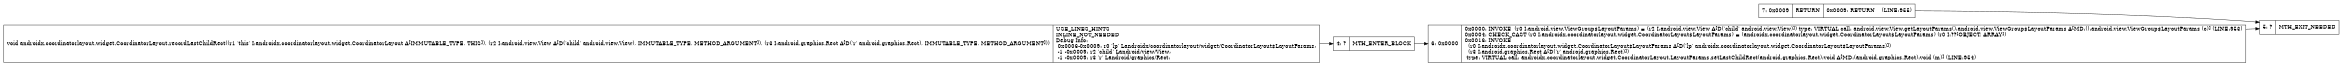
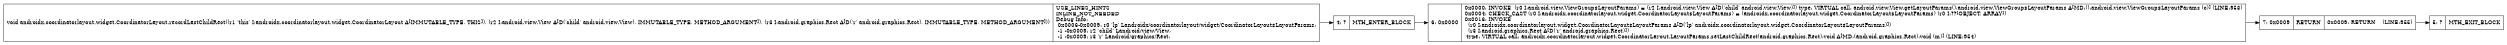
node "5: ?": text "MTH_EXIT_NEEDED" -> "MTH_EXIT_BLOCK"
edge "6: 0x0000" -> "5: ?": now "6: 0x0000" -> "7: 0x0009"
